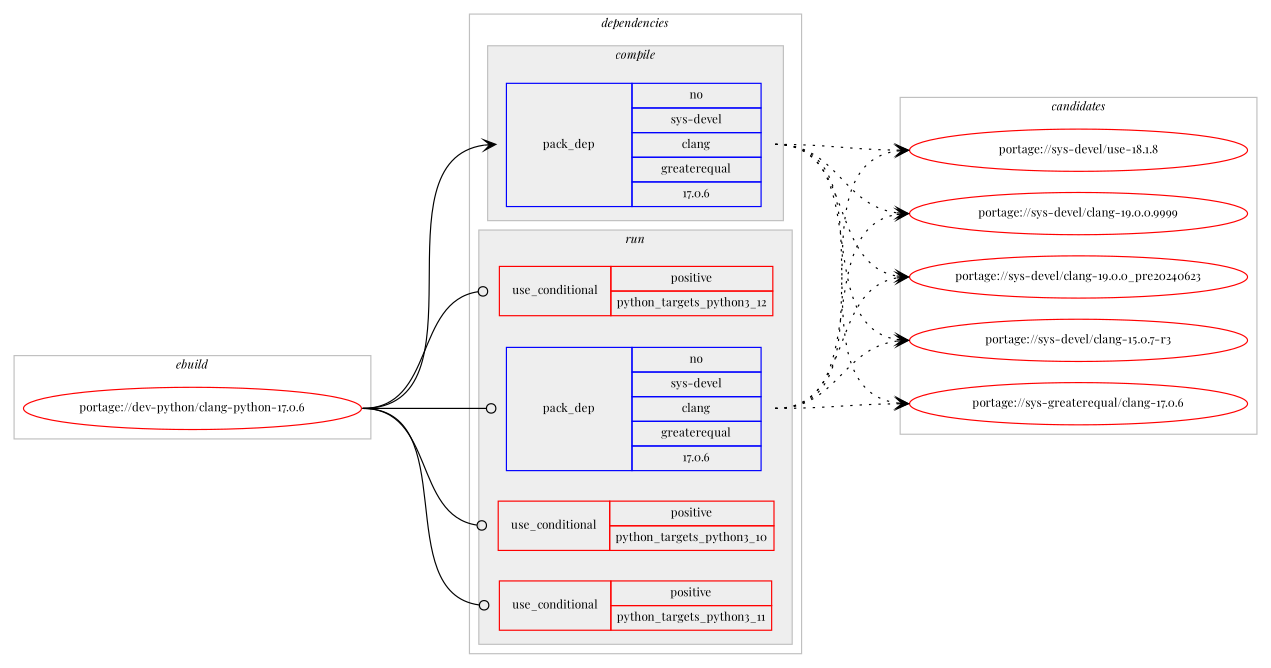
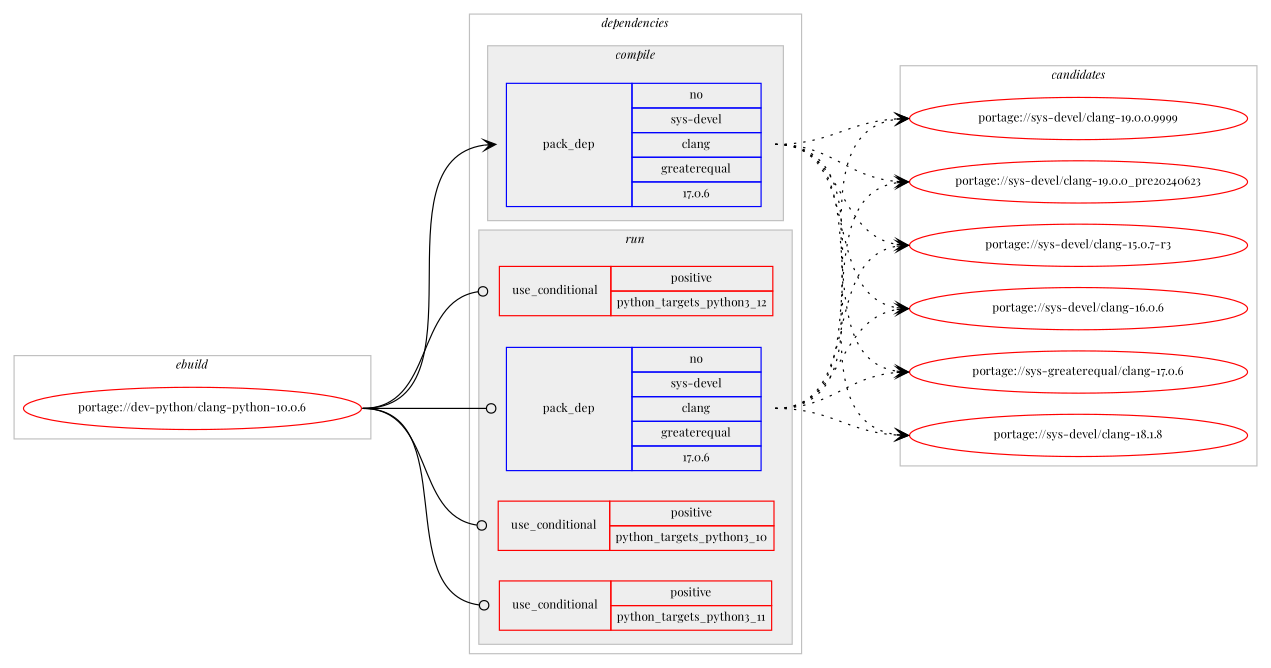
node "portage://sys-devel/use-18.1.8": label "portage://sys-devel/use-18.1.8" -> "portage://sys-devel/clang-18.1.8"
node "portage://sys-devel/clang-16.0.6": added
node "portage://dev-python/clang-python-17.0.6": label "portage://dev-python/clang-python-17.0.6" -> "portage://dev-python/clang-python-10.0.6"
